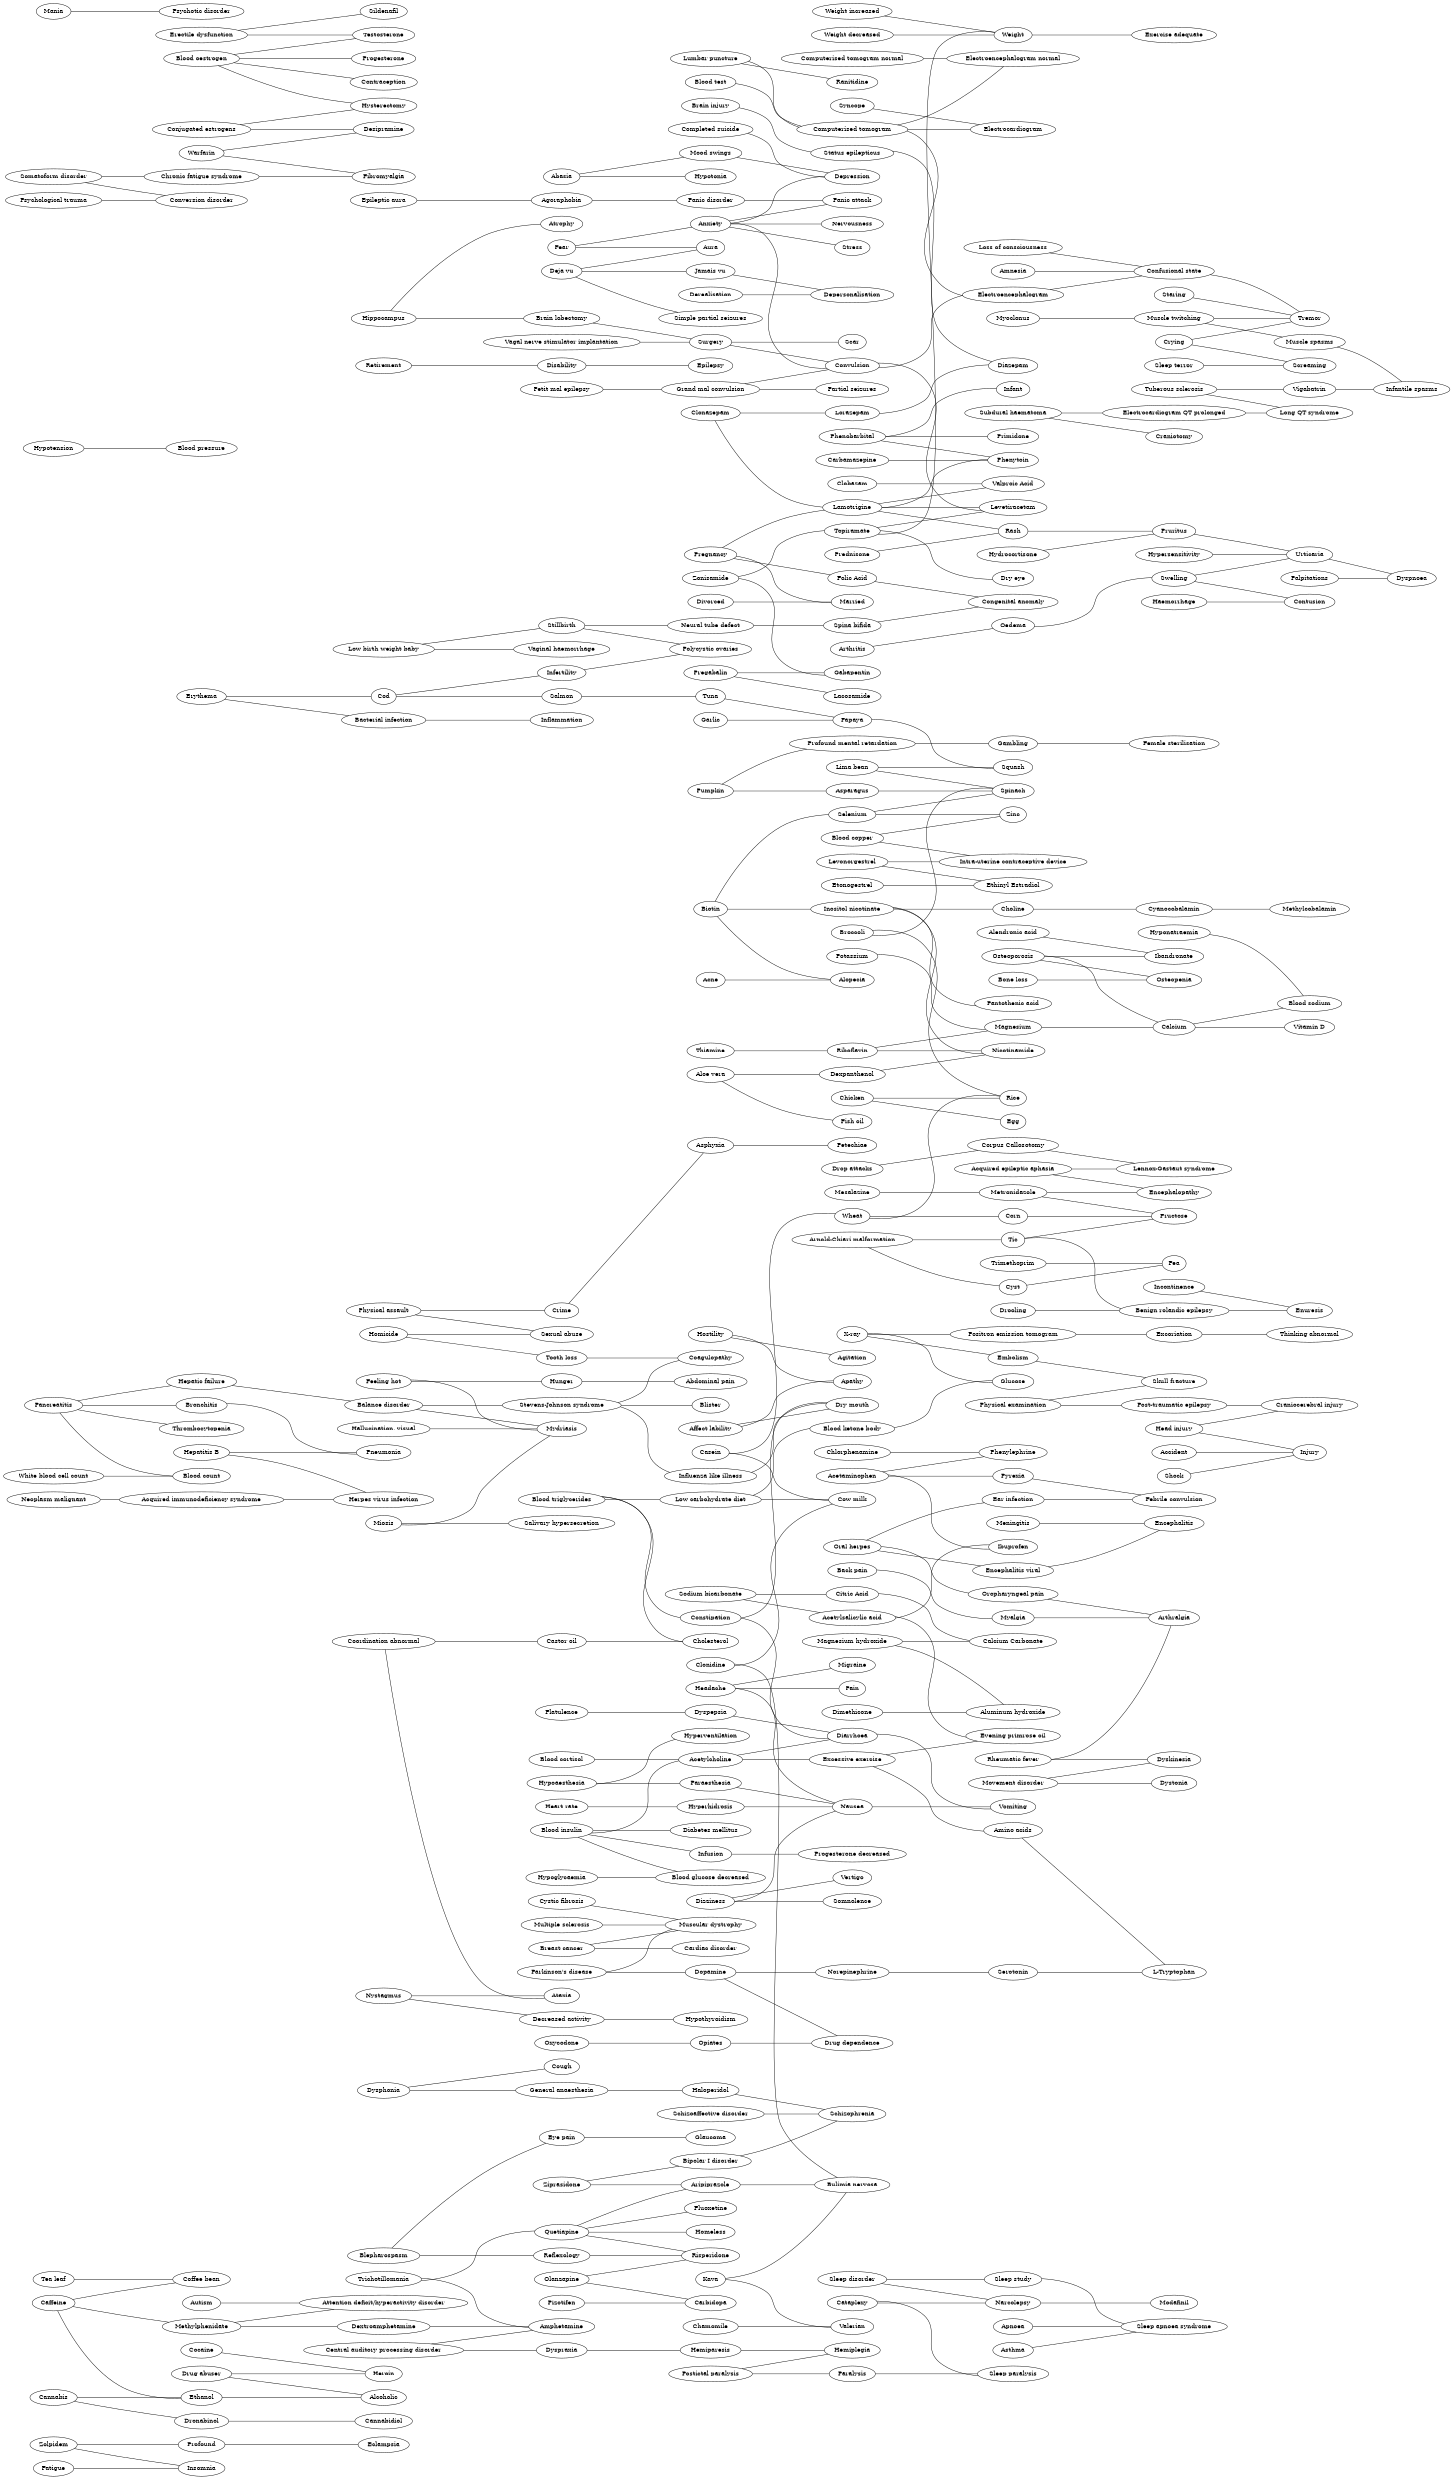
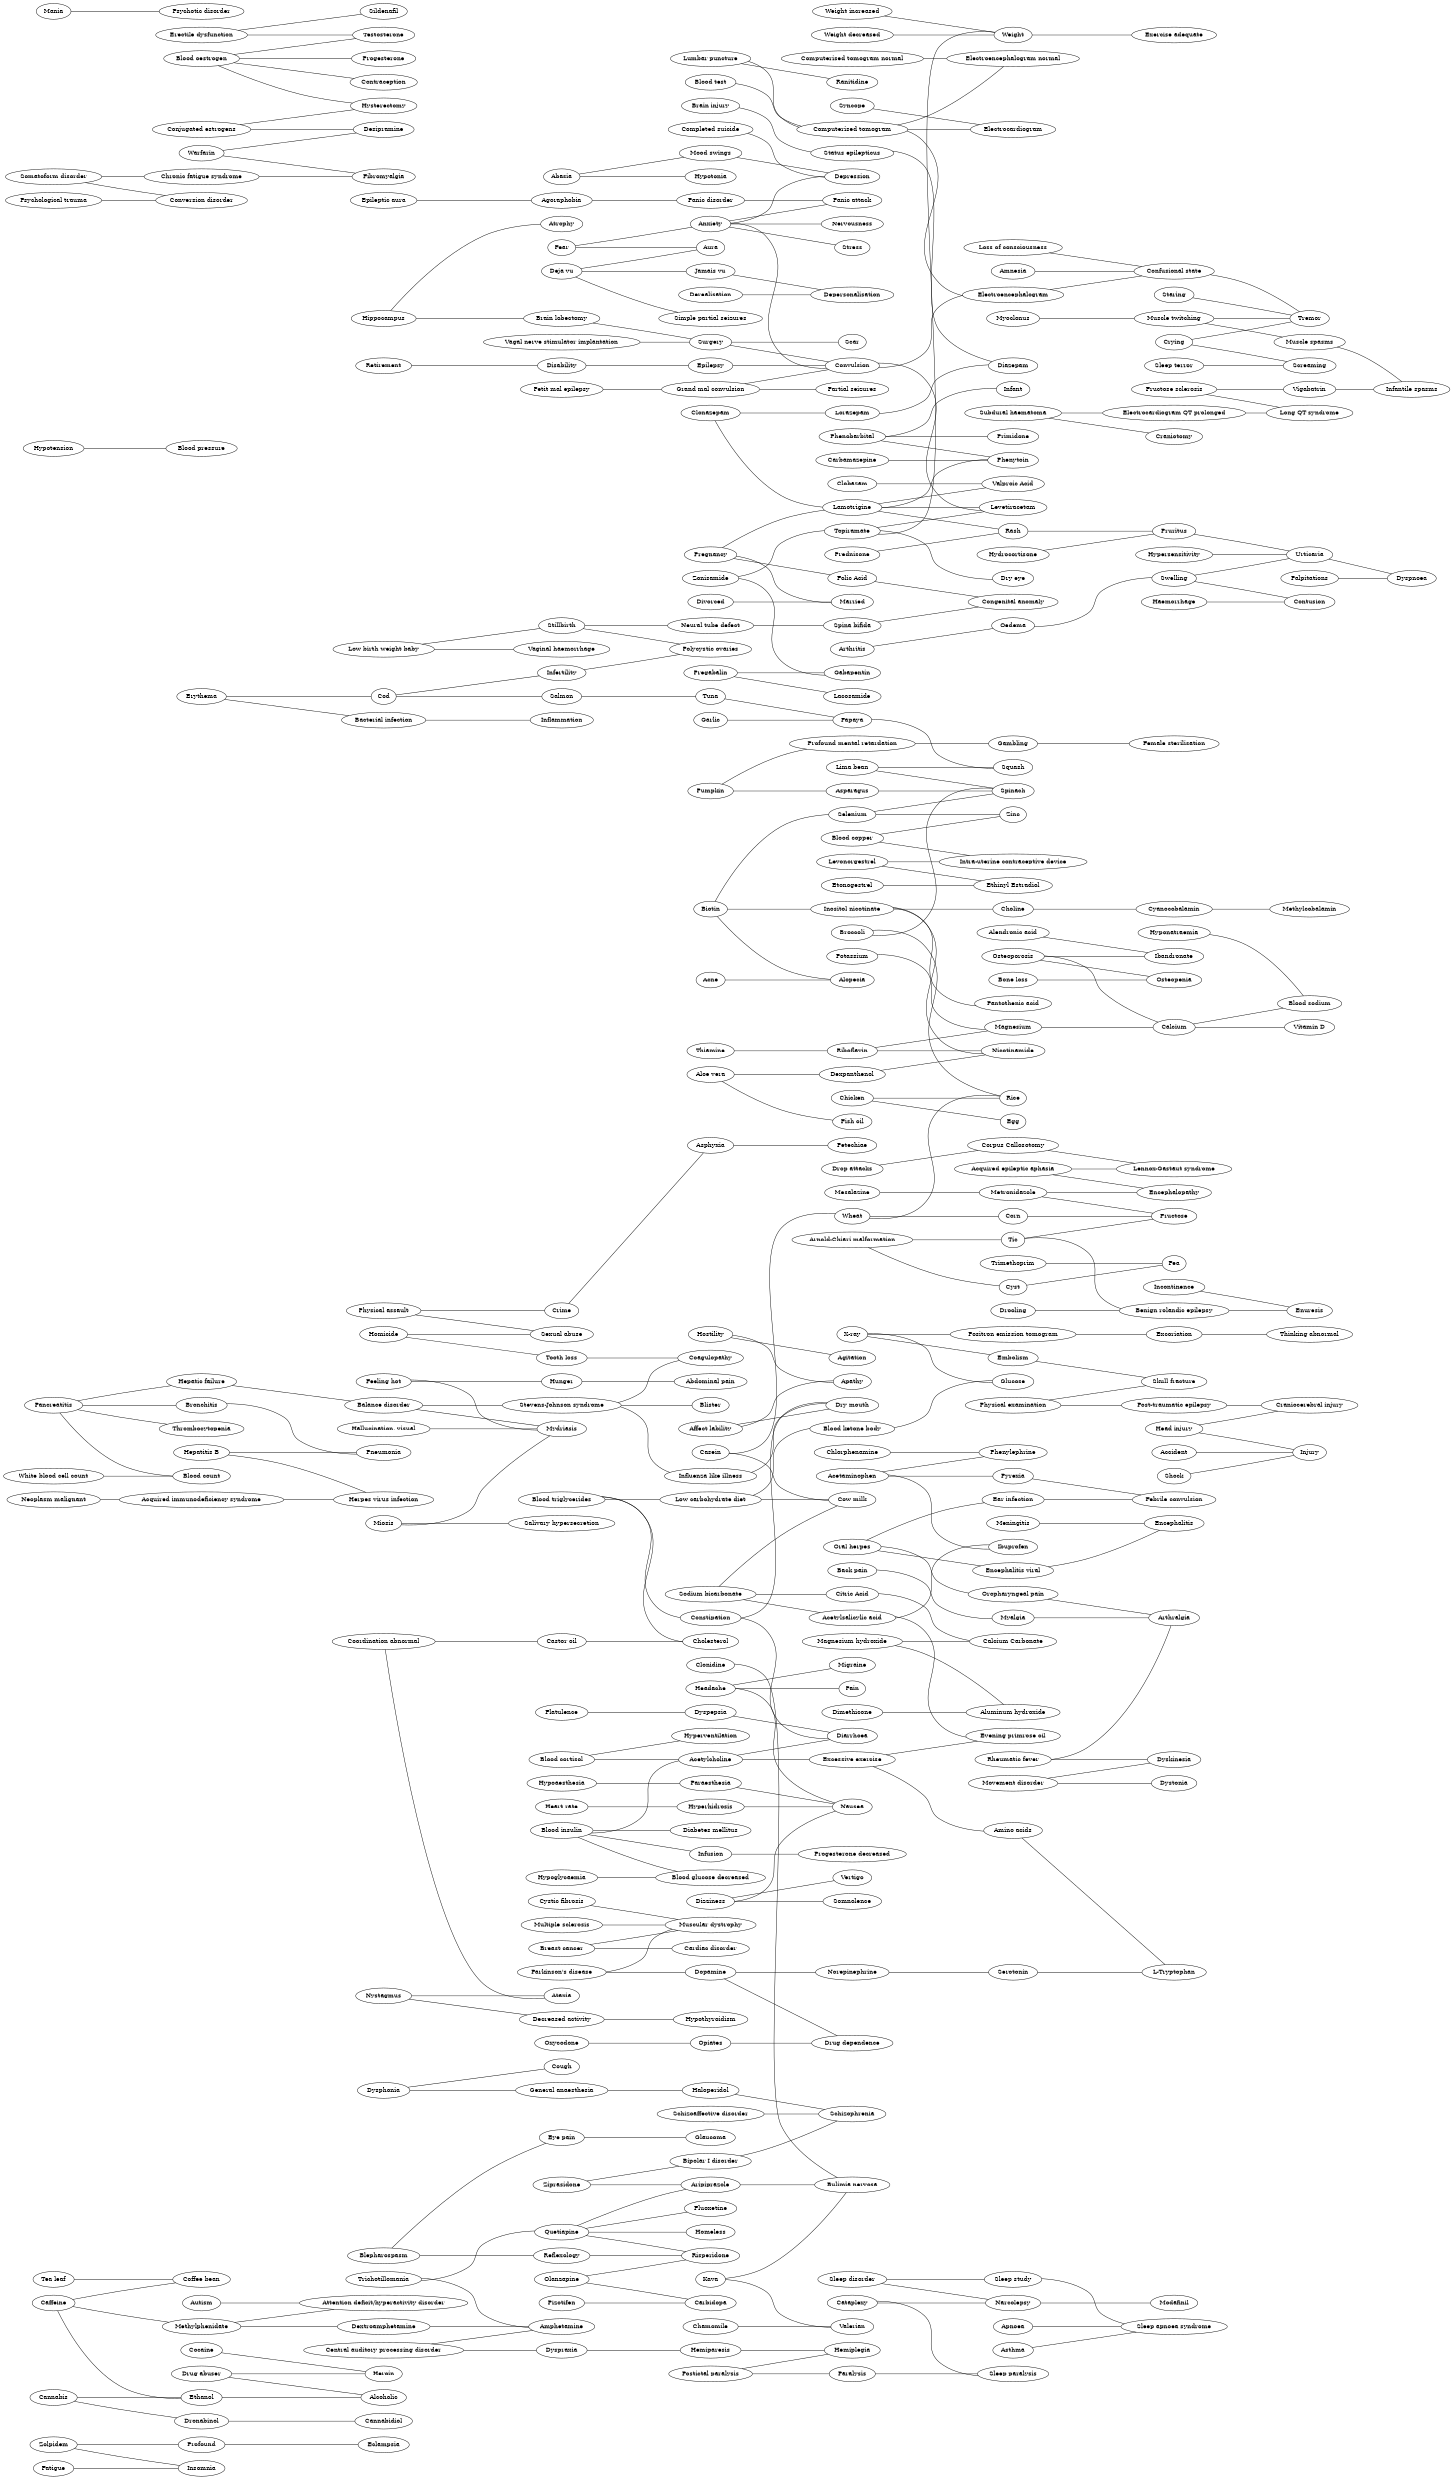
edge "Epilepsy" -- "Convulsion": added
node "Tuberous sclerosis": label "Tuberous sclerosis" -> "Fructose sclerosis"
edge "Cow milk" -- "Clonidine": now "Cow milk" -- "Sodium bicarbonate"
edge "Hyperventilation" -- "Hypoaesthesia": now "Hyperventilation" -- "Blood cortisol"
node "Vomiting": removed
